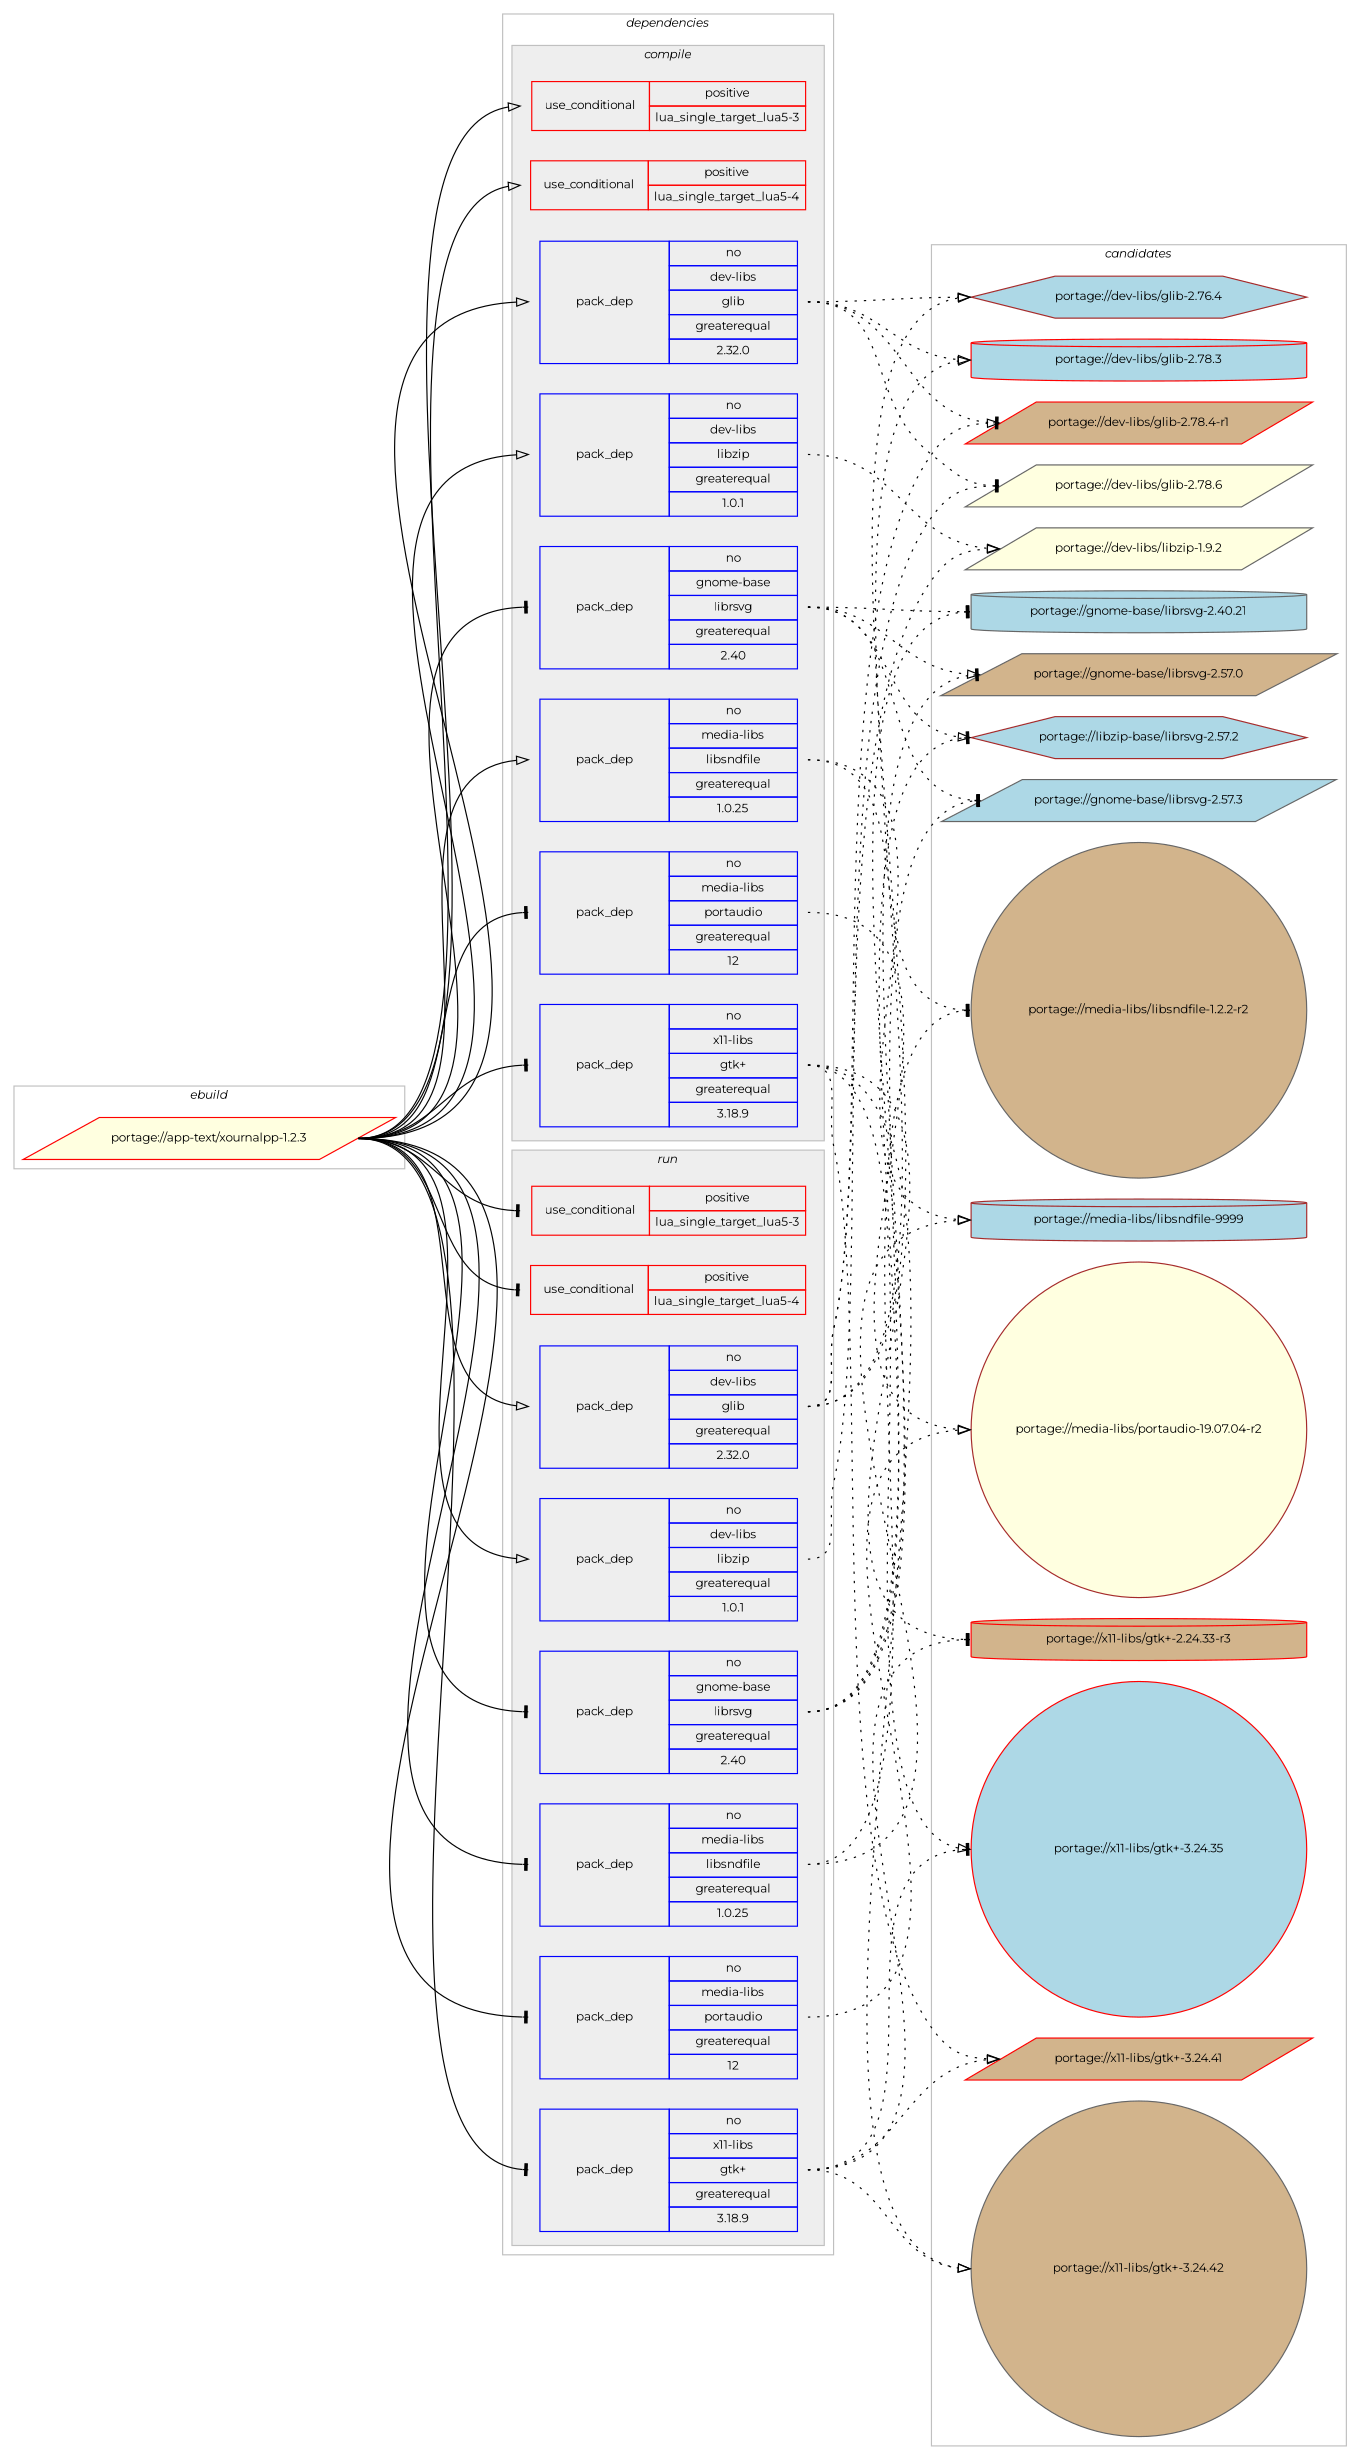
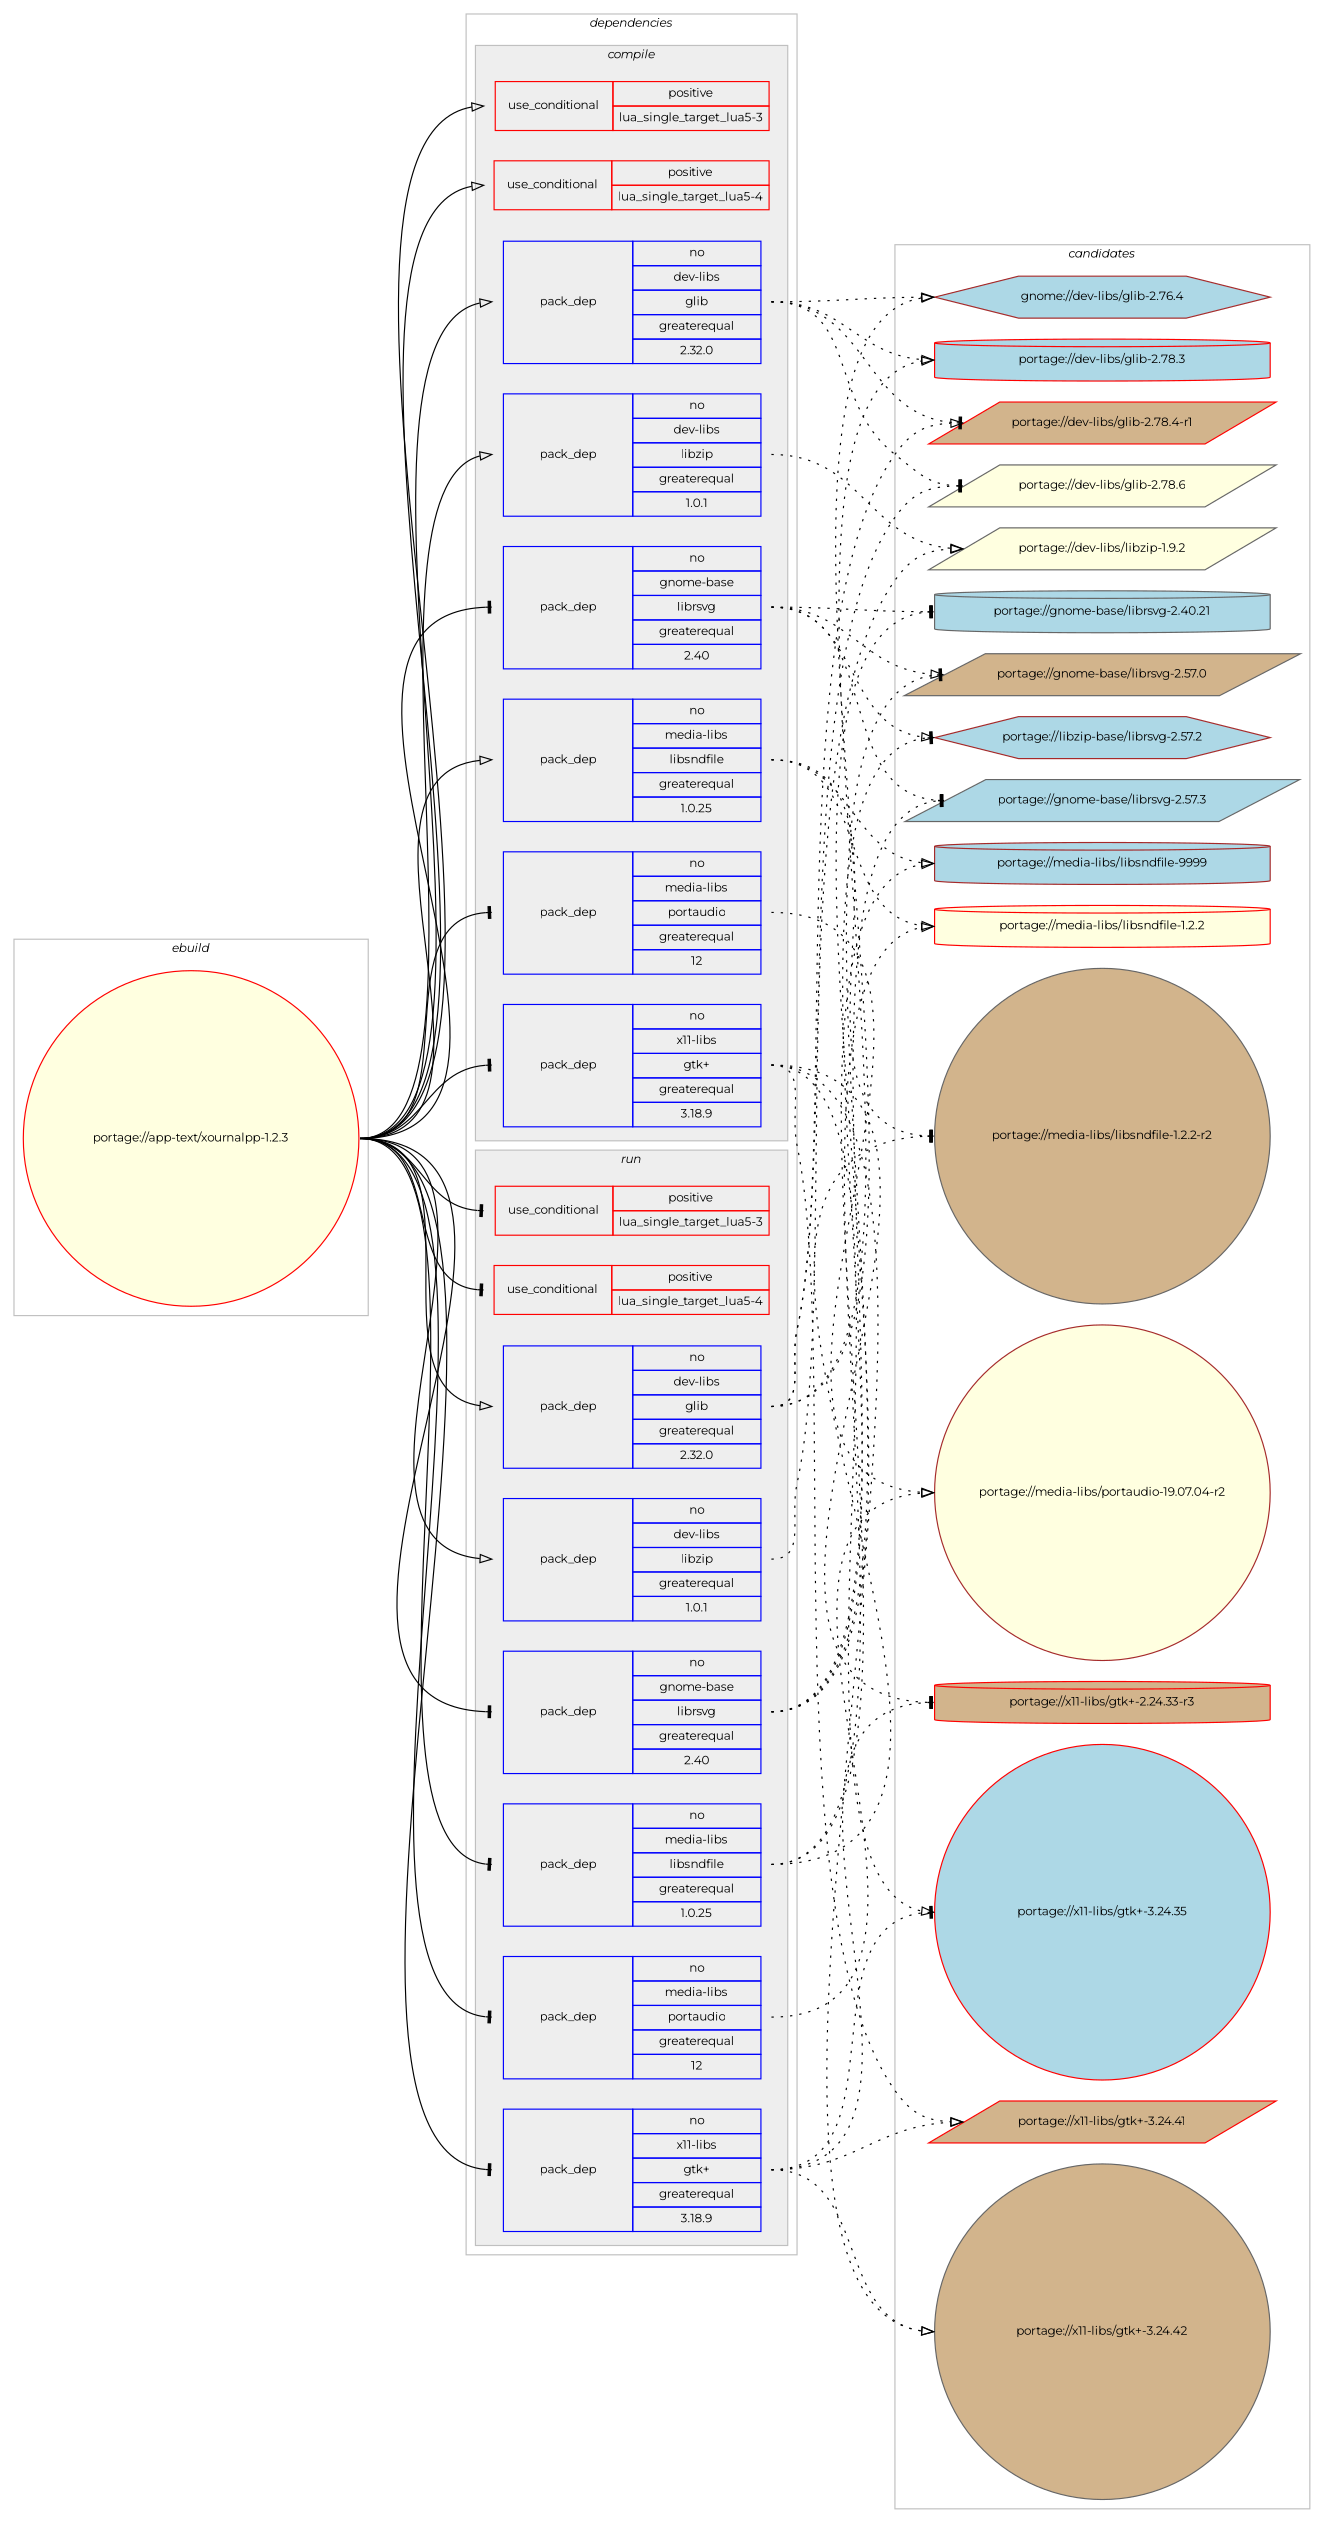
node "portage://dev-libs/glib-2.76.4": label "portage://dev-libs/glib-2.76.4" -> "gnome://dev-libs/glib-2.76.4"
node "portage://media-libs/libsndfile-1.2.2": added
node "portage://app-text/xournalpp-1.2.3": shape parallelogram -> circle
